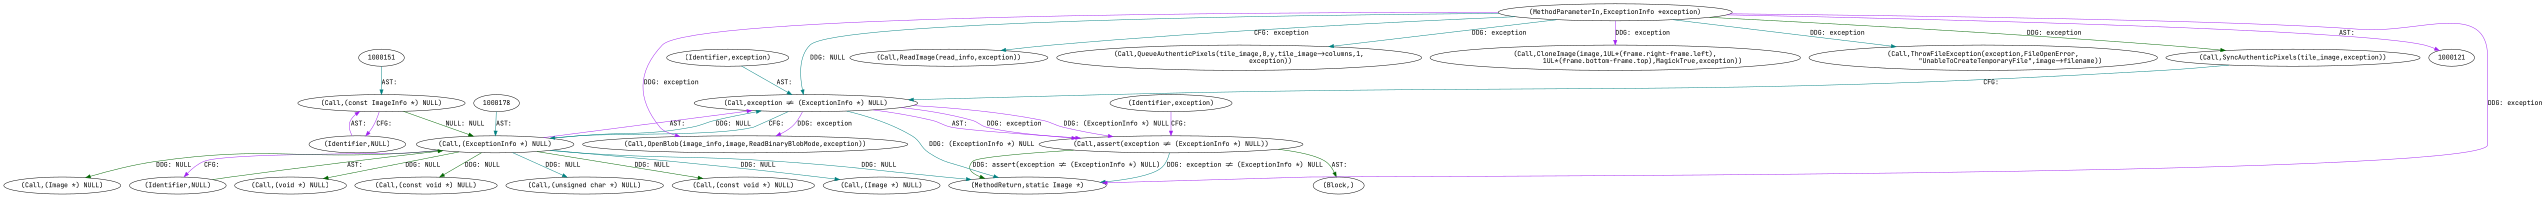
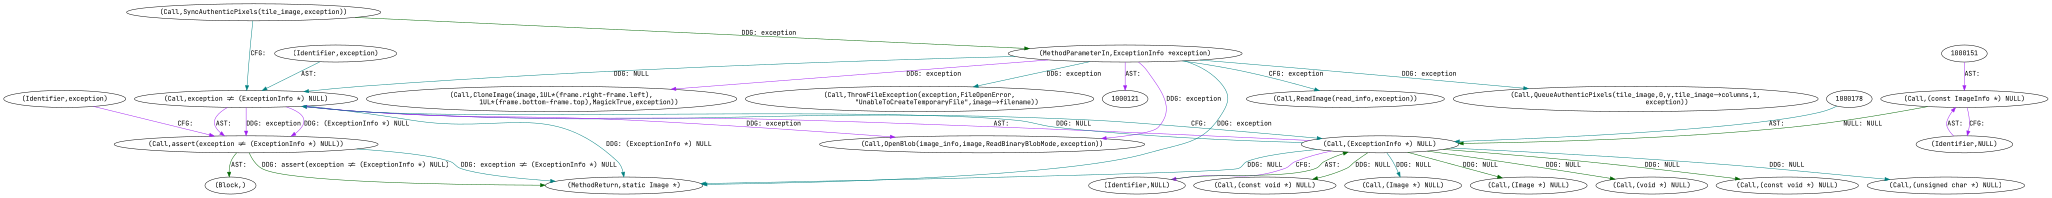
edge "(MethodParameterIn,ExceptionInfo *exception)" -> "(Call,SyncAuthenticPixels(tile_image,exception))": reversed
edge "1000151" -> "(Call,(const ImageInfo *) NULL)": color teal -> purple
edge "(MethodParameterIn,ExceptionInfo *exception)" -> "(MethodReturn,static Image *)": color purple -> teal
